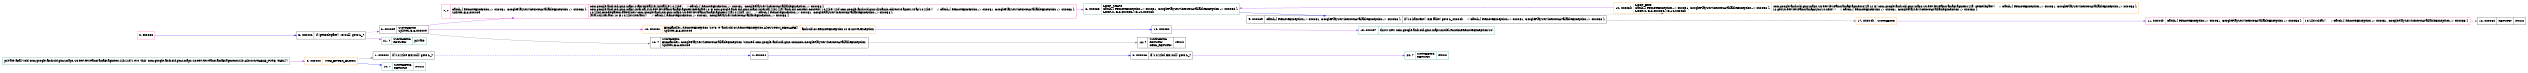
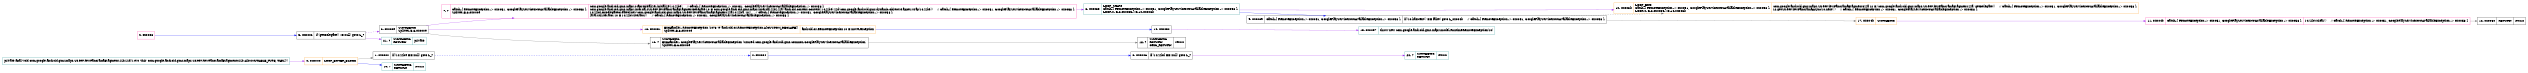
edge "10: 0x003b" -> "8: 0x0035": reversed
node "0: 0x0000": text "MTH_ENTER_BLOCK" -> "LOOP_ENTER_BLOCK"
